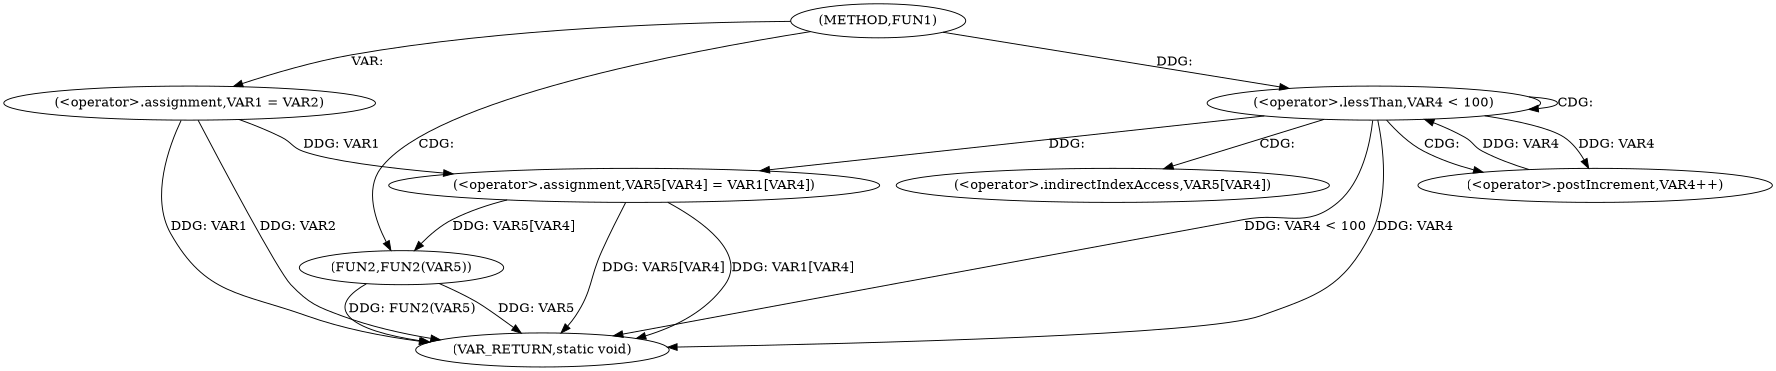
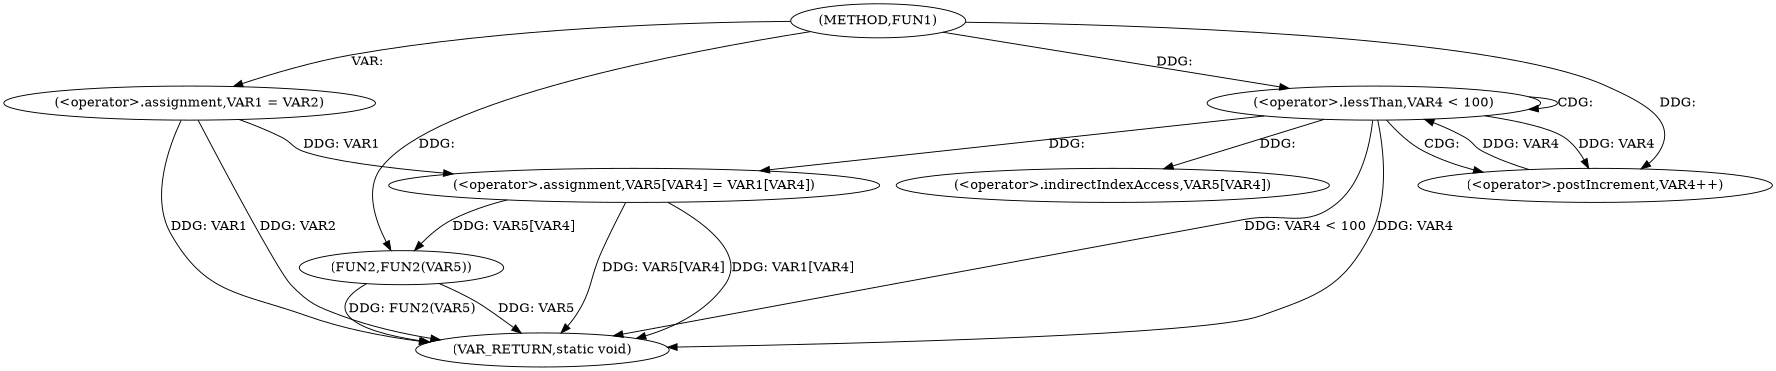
edge "(METHOD,FUN1)" -> "(<operator>.postIncrement,VAR4++)": added, label "DDG:"
edge "(METHOD,FUN1)" -> "(FUN2,FUN2(VAR5))": label "CDG: " -> "DDG: "
edge "(<operator>.lessThan,VAR4 < 100)" -> "(<operator>.indirectIndexAccess,VAR5[VAR4])": label "CDG: " -> "DDG: "
